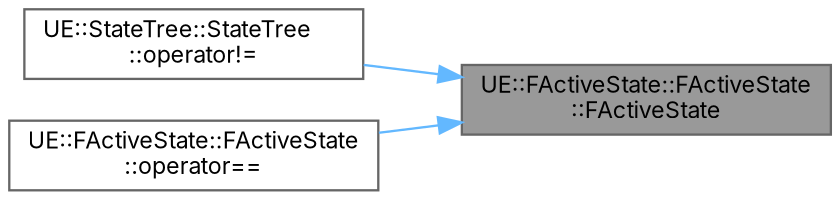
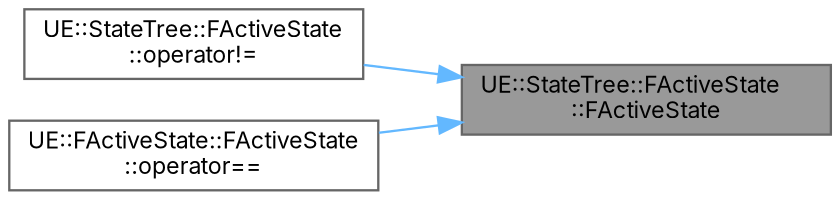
node "UE::StateTree::StateTree ::operator!=": label "UE::StateTree::StateTree ::operator!=" -> "UE::StateTree::FActiveState ::operator!="
node "UE::FActiveState::FActiveState ::FActiveState": label "UE::FActiveState::FActiveState ::FActiveState" -> "UE::StateTree::FActiveState ::FActiveState"
